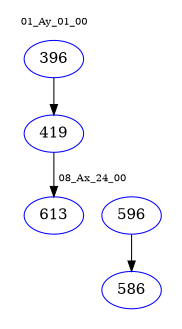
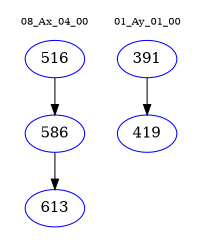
node "396": label "396" -> "391"
edge "419" -> "613": now "586" -> "613"
cluster "08_Ax_24_00": label "08_Ax_24_00" -> "08_Ax_04_00"
node "596": label "596" -> "516"
